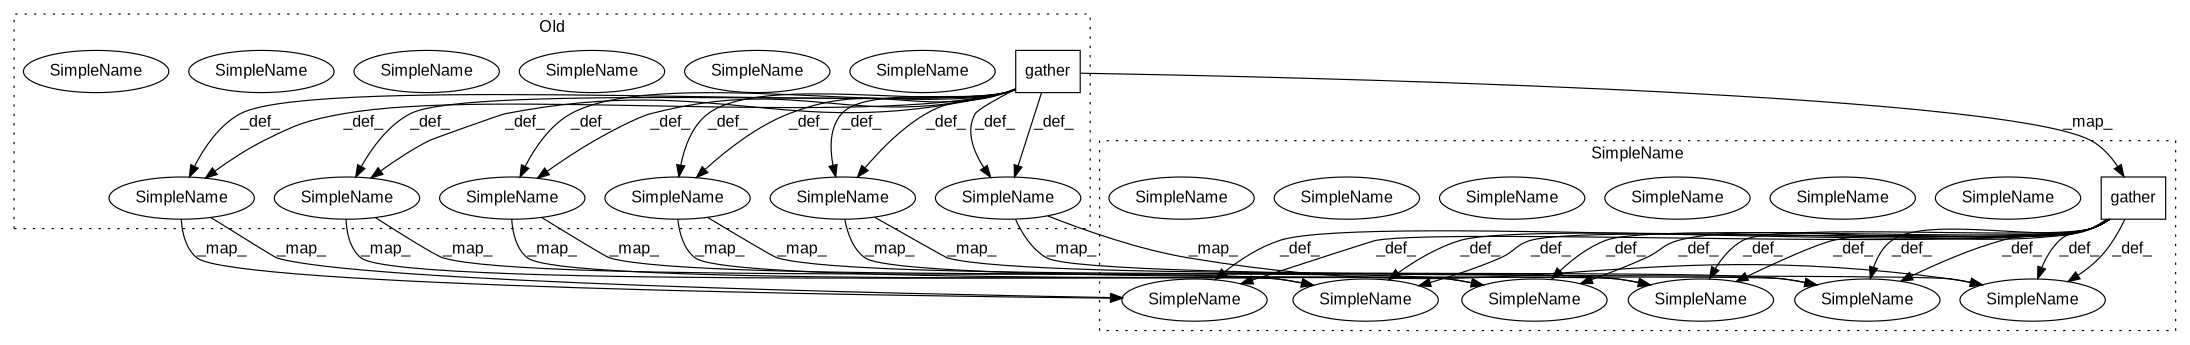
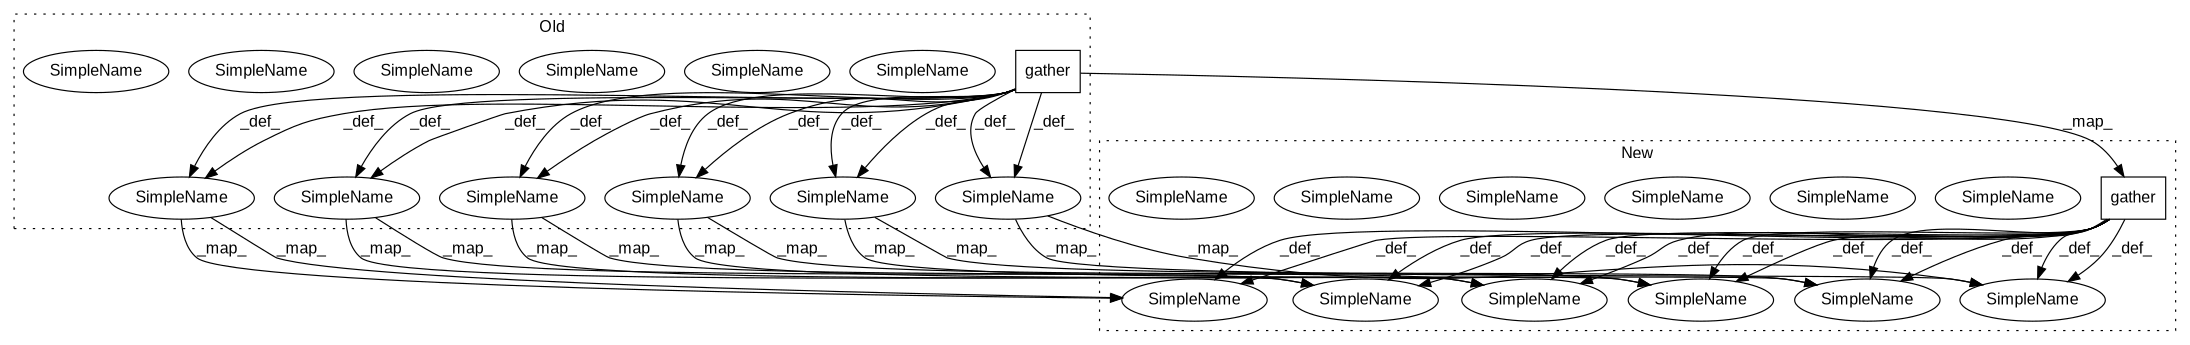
cluster "SimpleName": label "SimpleName" -> "New"
